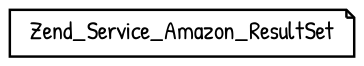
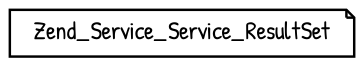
node "Zend_Service_Amazon_ResultSet": label "Zend_Service_Amazon_ResultSet" -> "Zend_Service_Service_ResultSet"
